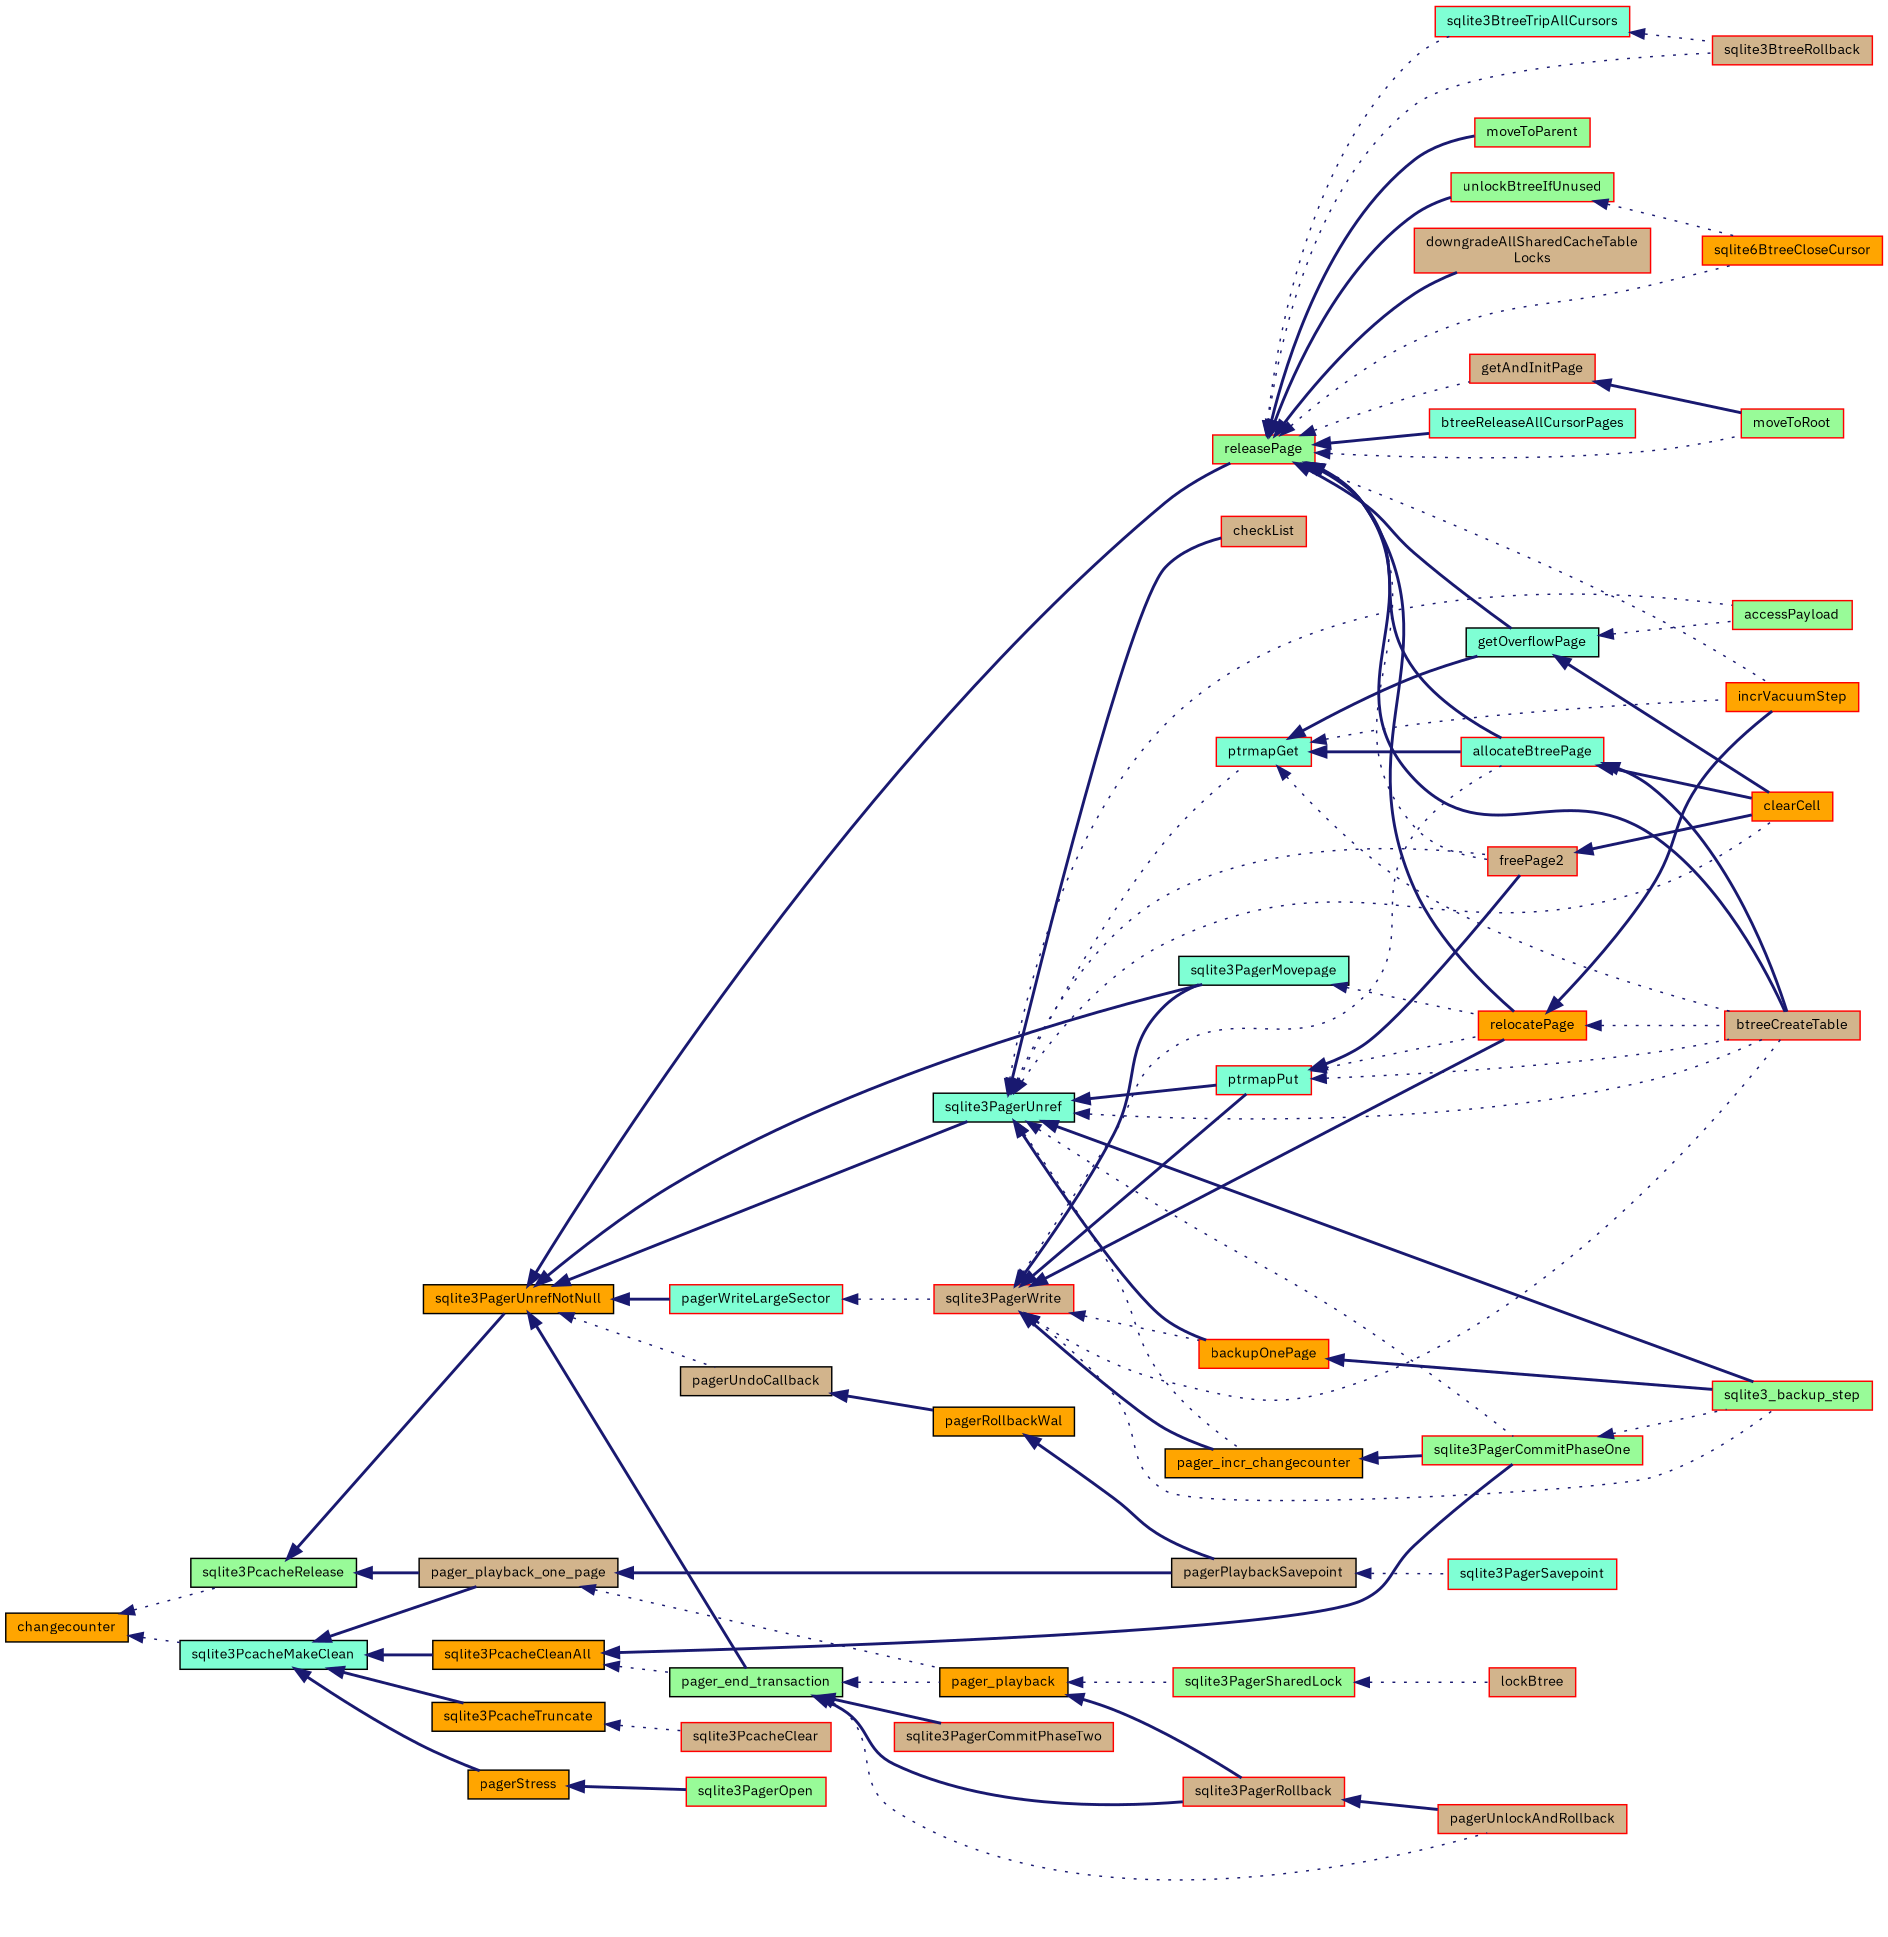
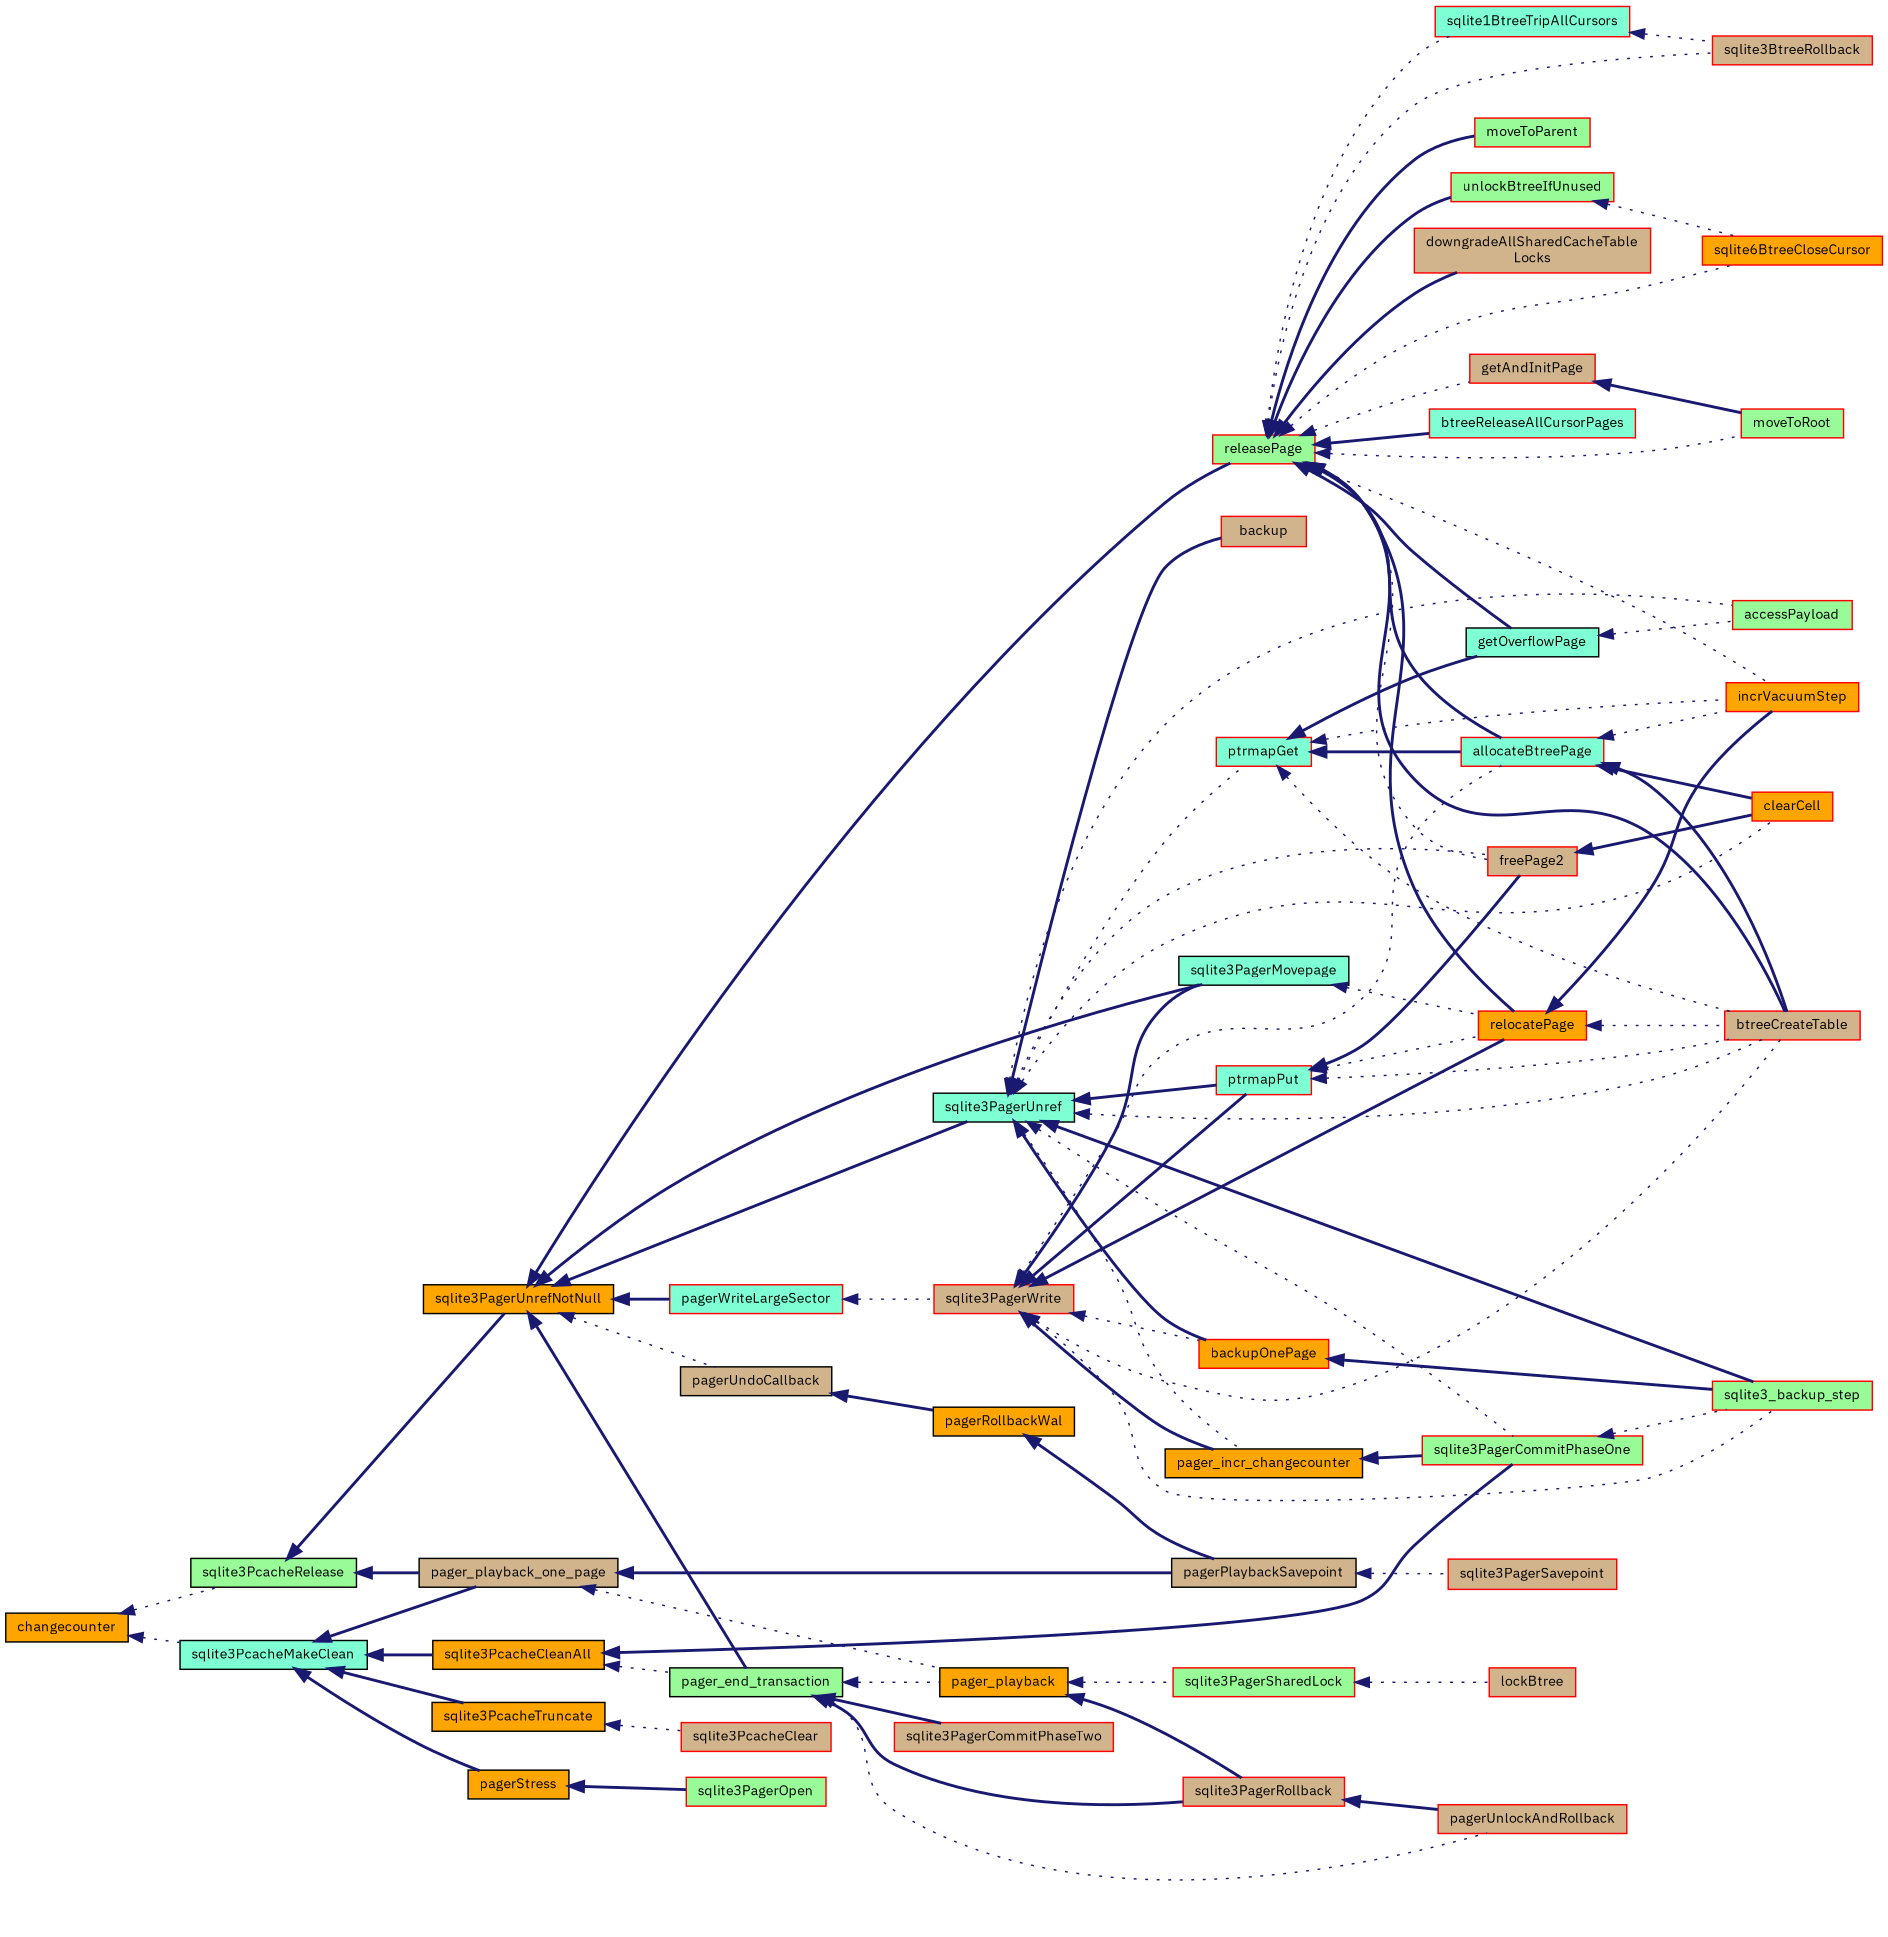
node "sqlite3BtreeTripAllCursors": label "sqlite3BtreeTripAllCursors" -> "sqlite1BtreeTripAllCursors"
node "checkList": label "checkList" -> "backup"
edge "incrVacuumStep" -> "allocateBtreePage": added
edge "clearCell" -> "getOverflowPage": removed
node "sqlite3PagerSavepoint": fillcolor aquamarine -> tan
